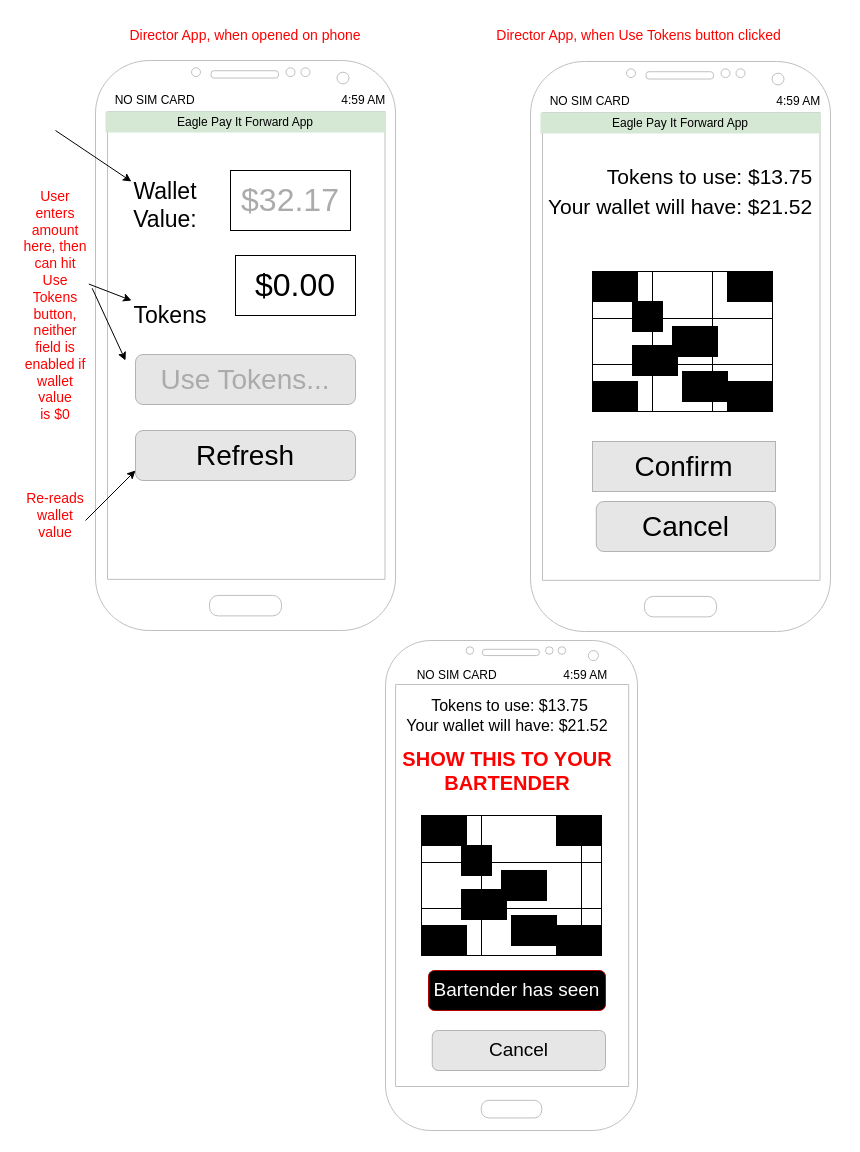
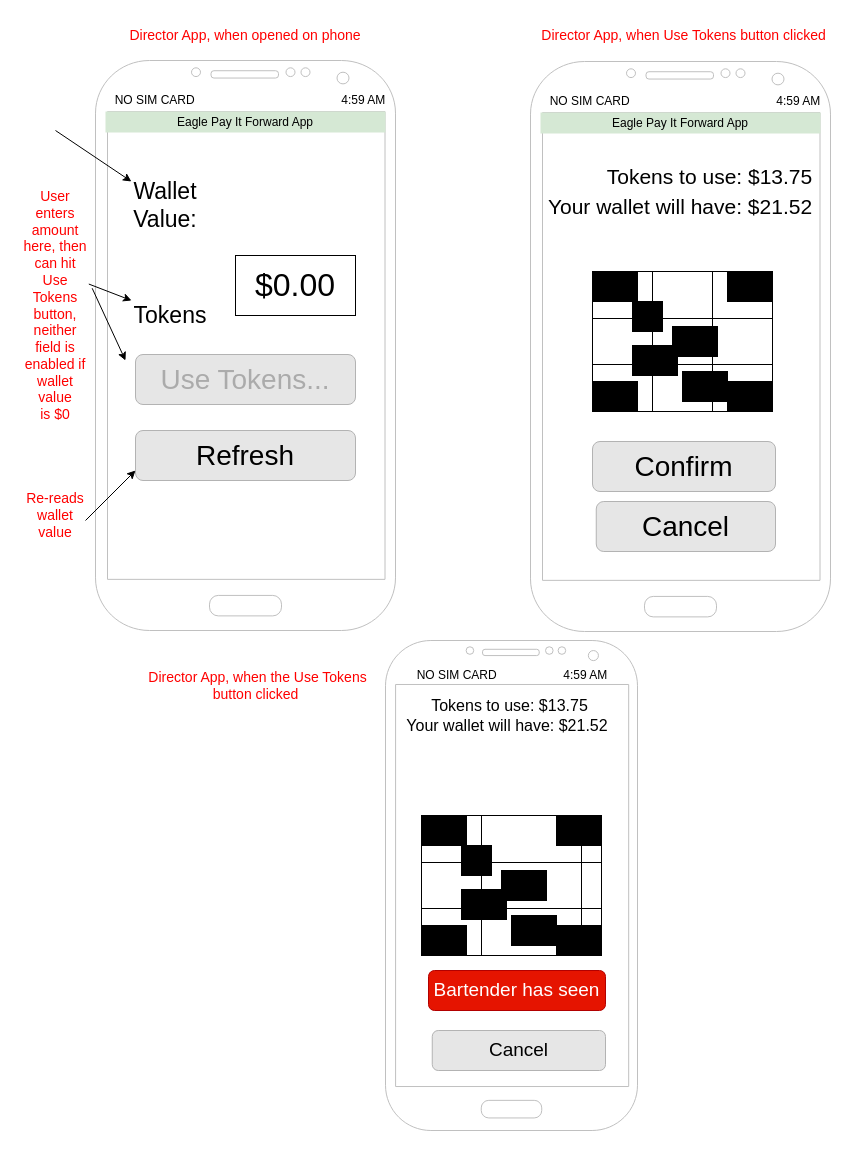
node "Director App, when Use Tokens button clicked": moved (641, 36) -> (686, 36)
node "$32.17": removed
node "Confirm": shape rectangle -> rounded rectangle
node "Director App, when the Use Tokens button clicked": added
node "SHOW THIS TO YOUR BARTENDER": removed
node "Bartender has seen": fillcolor #000000 -> #e51400
